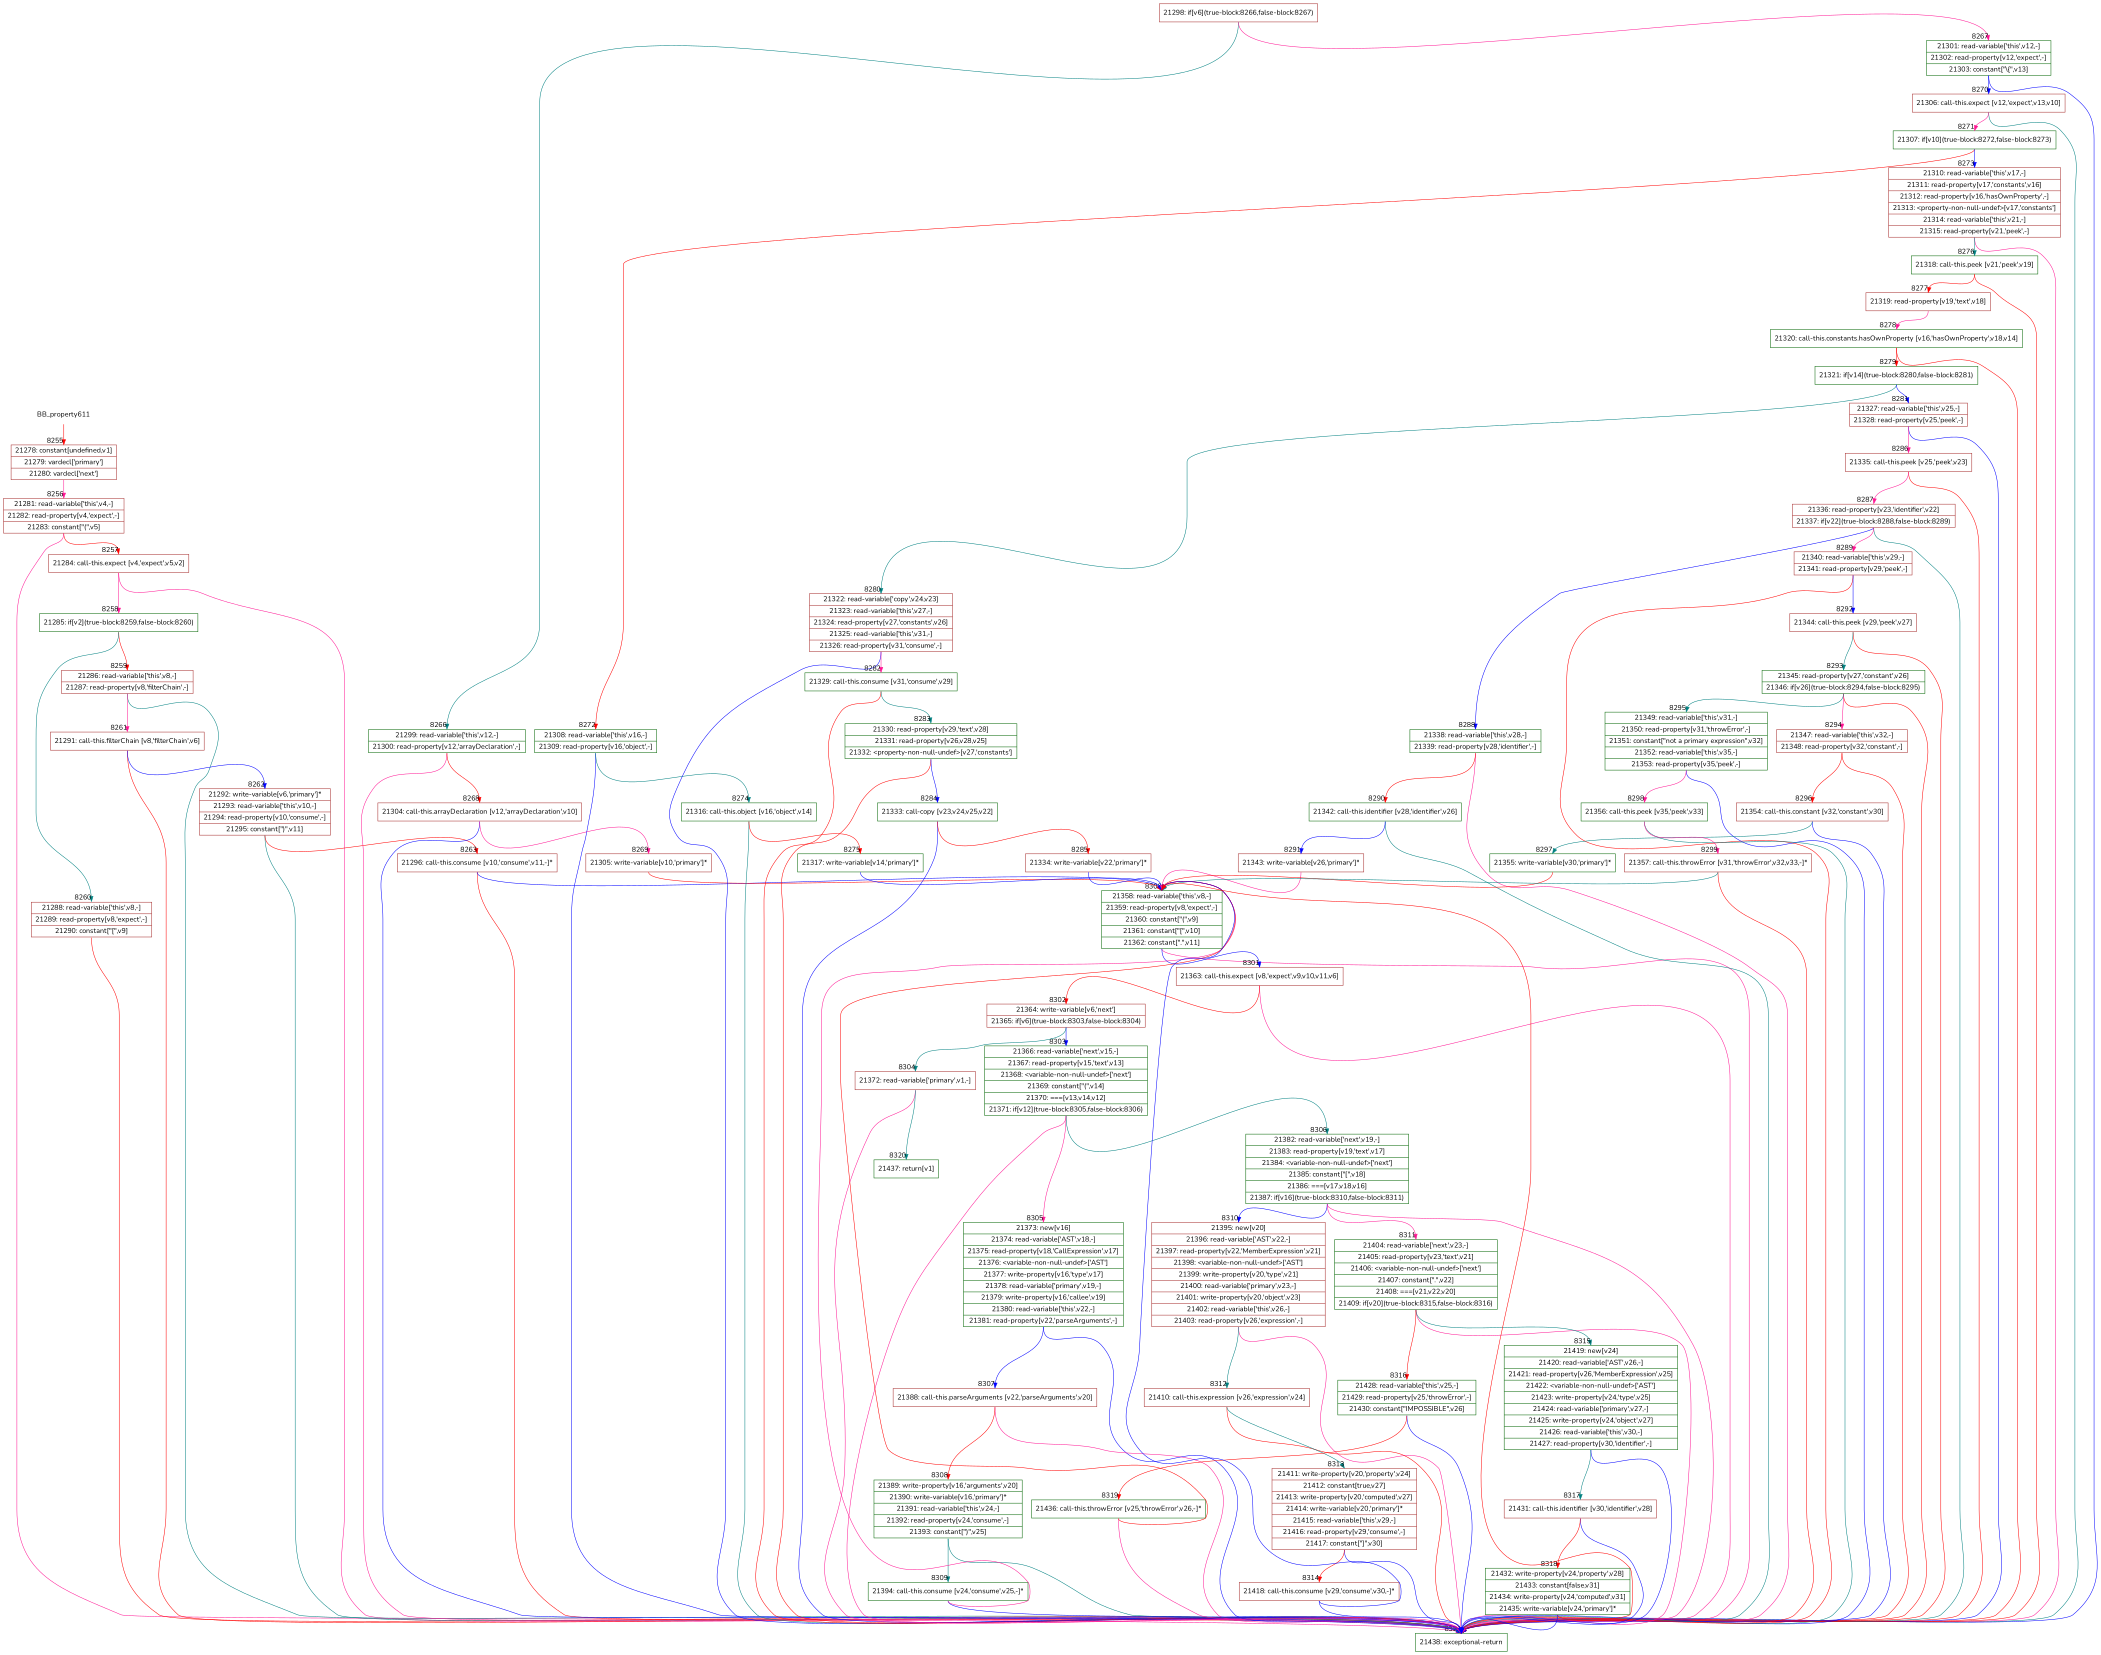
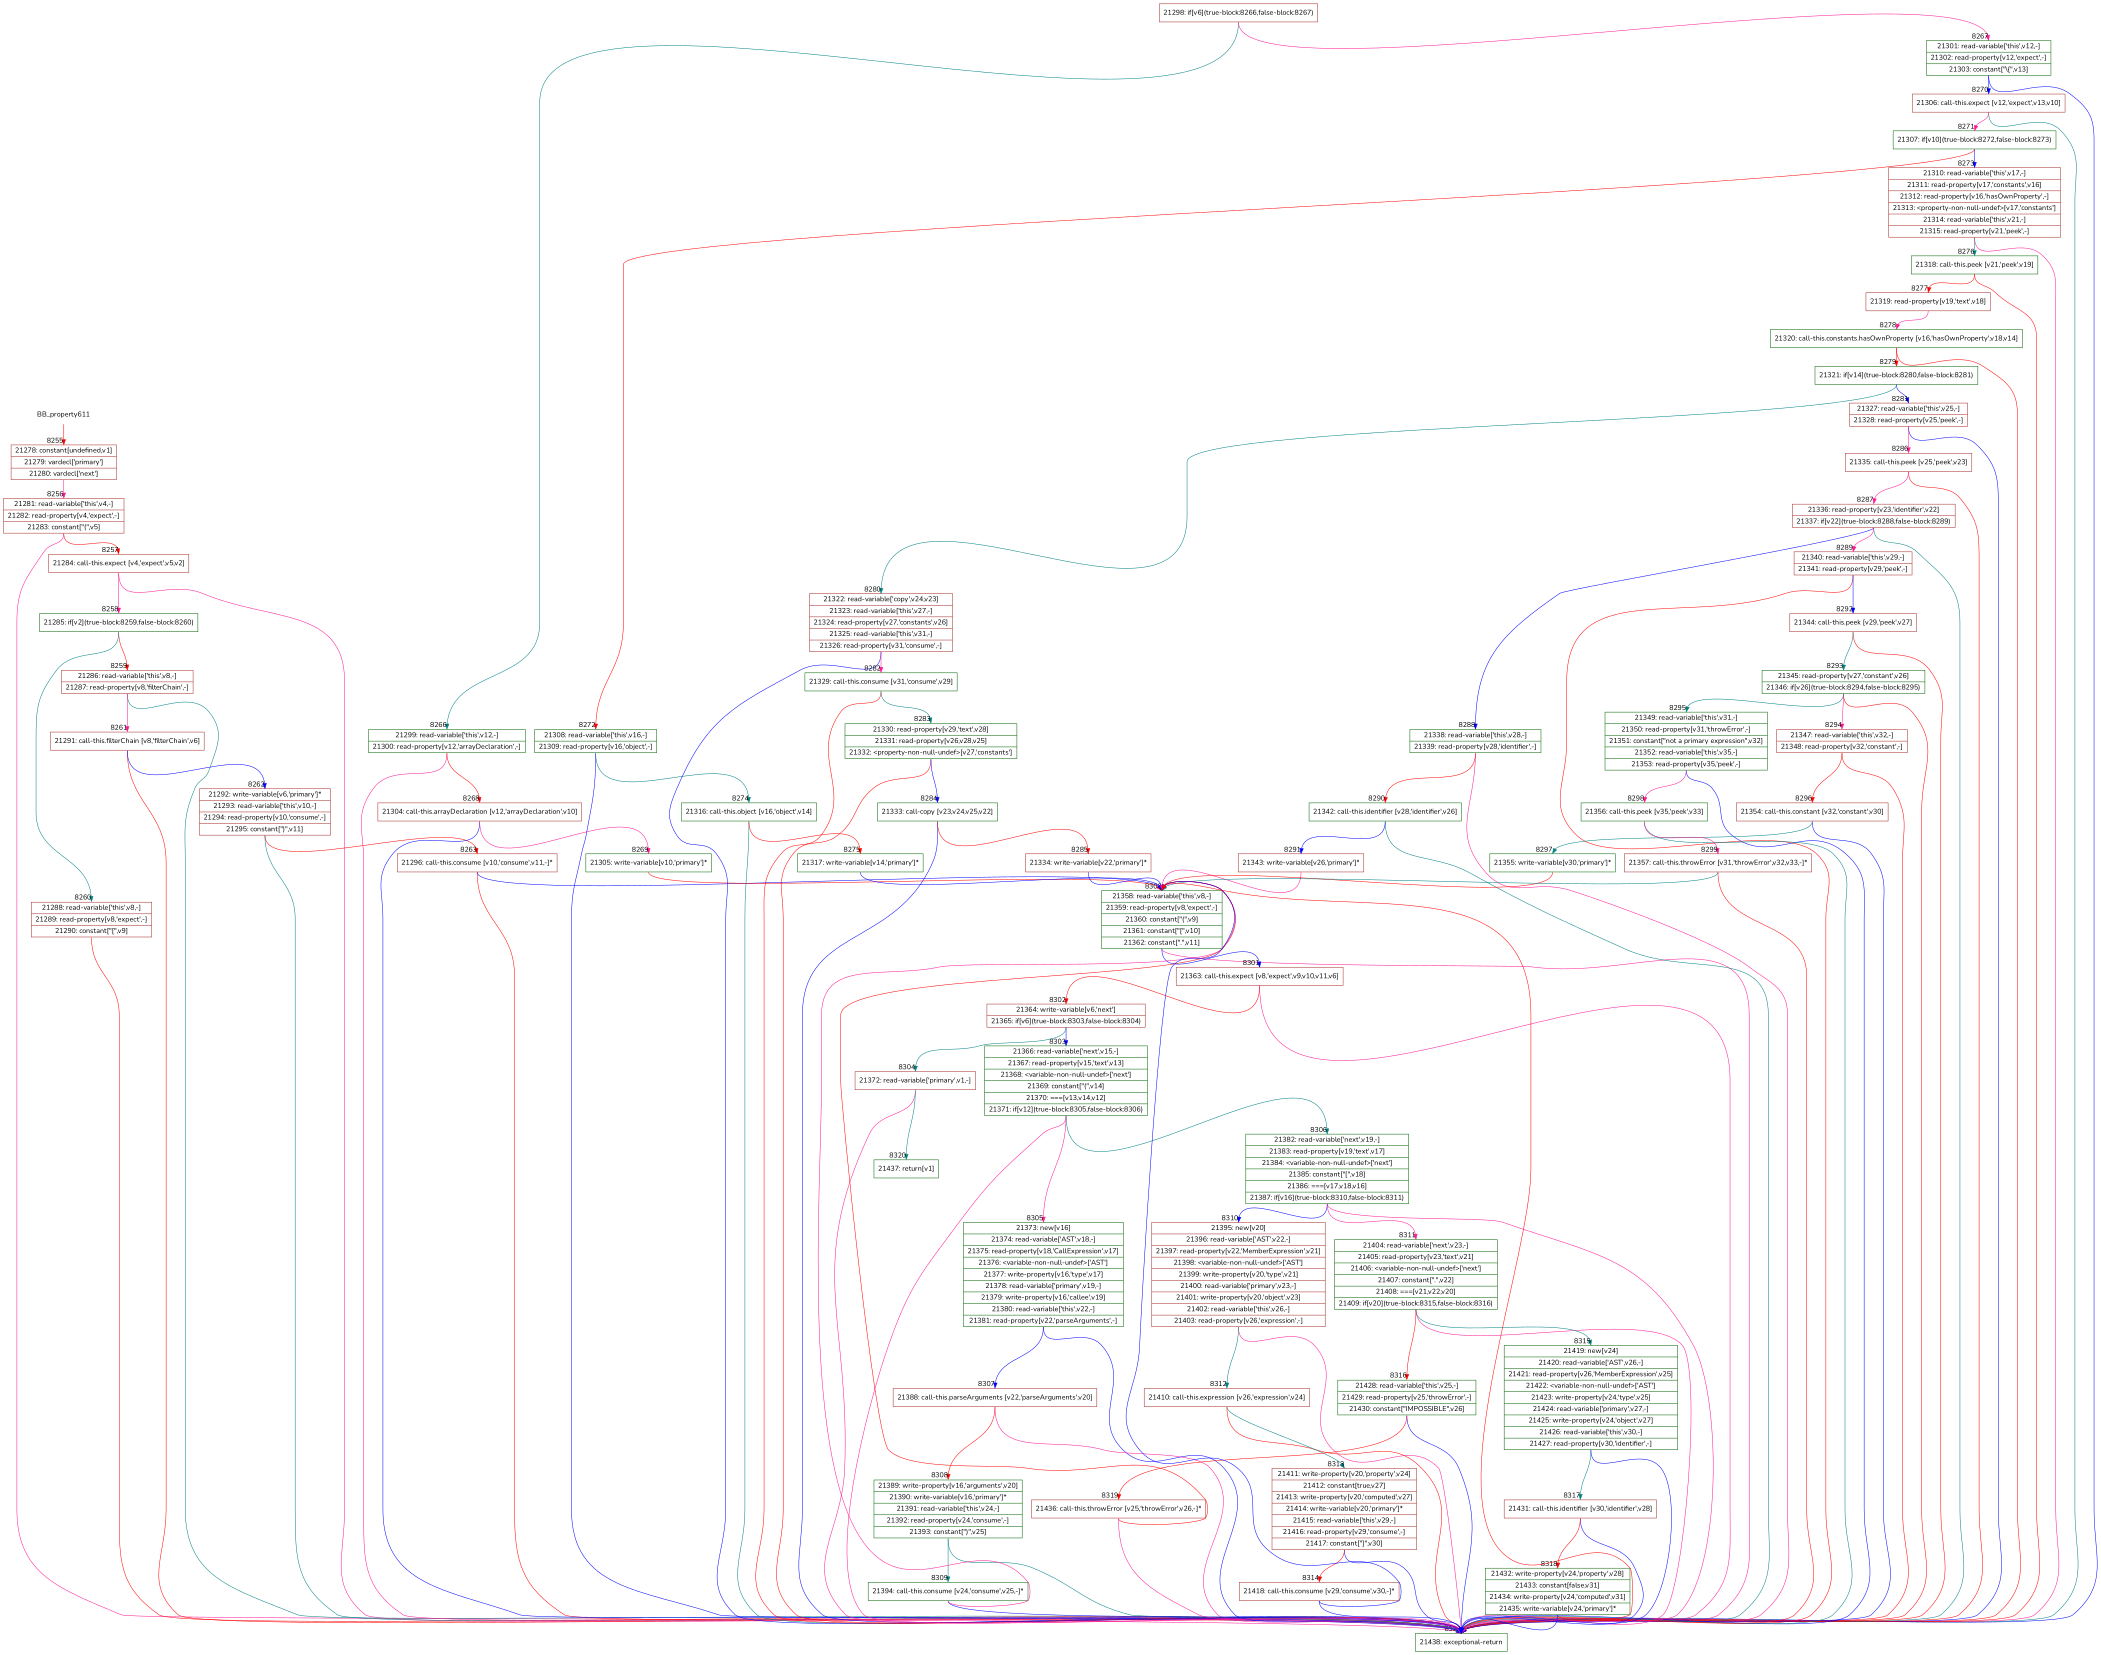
node "21305: write-variable[v10,'primary']*": color brown -> darkgreen
node "21436: call-this.throwError [v25,'throwError',v26,-]*": color darkgreen -> brown
